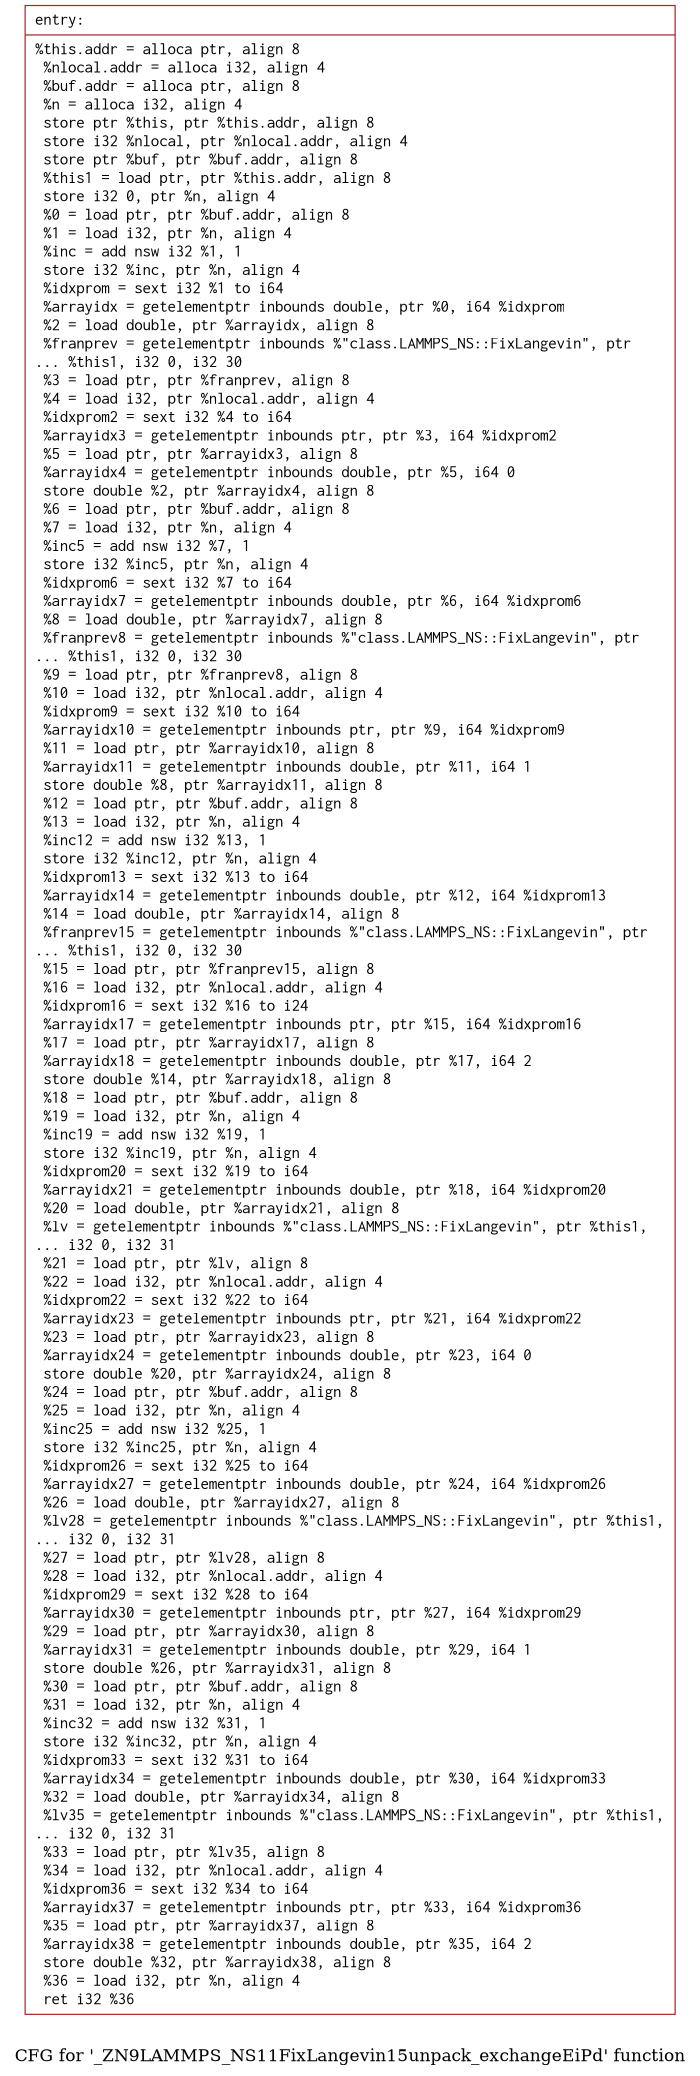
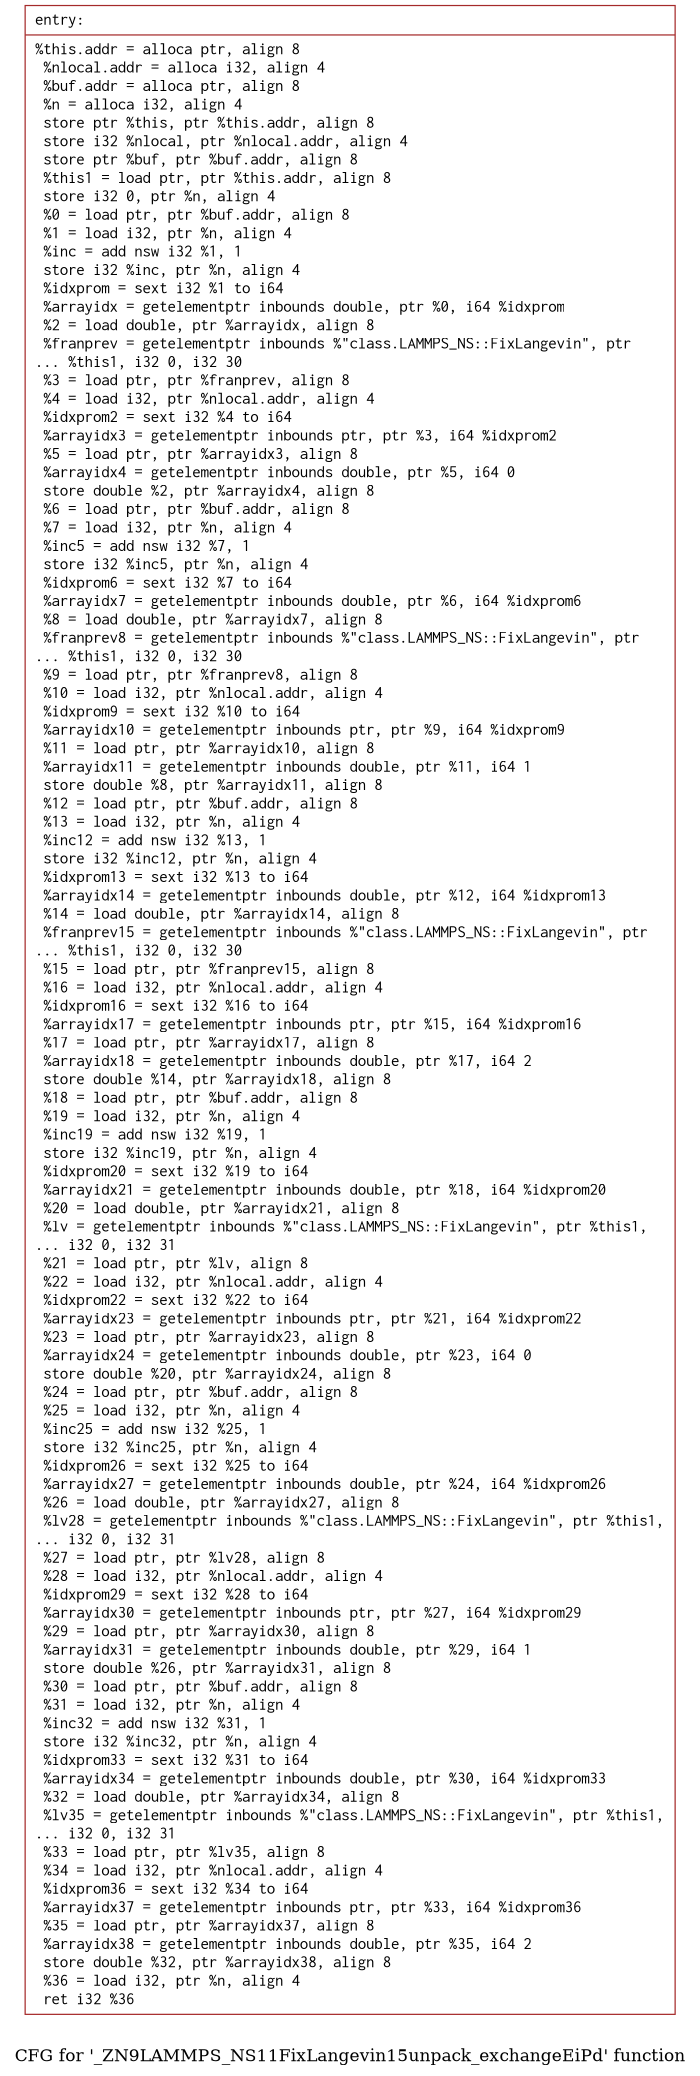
node "entry:": text "%idxprom16 = sext i32 %16 to i24" -> "%idxprom16 = sext i32 %16 to i64"
